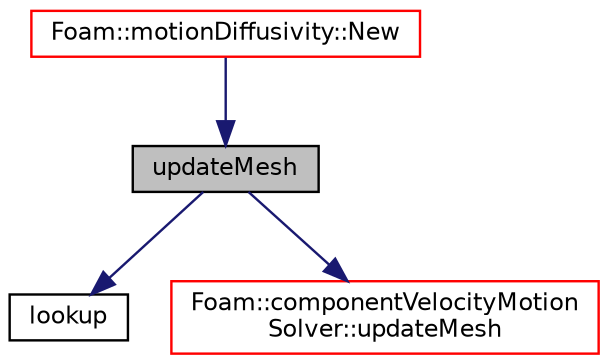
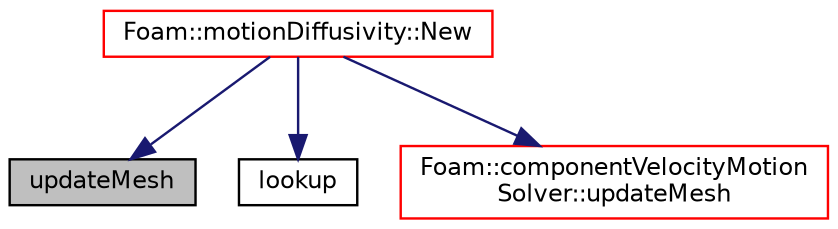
edge "updateMesh" -> "Foam::componentVelocityMotion Solver::updateMesh": now "Foam::motionDiffusivity::New" -> "Foam::componentVelocityMotion Solver::updateMesh"
edge "updateMesh" -> "lookup": now "Foam::motionDiffusivity::New" -> "lookup"
